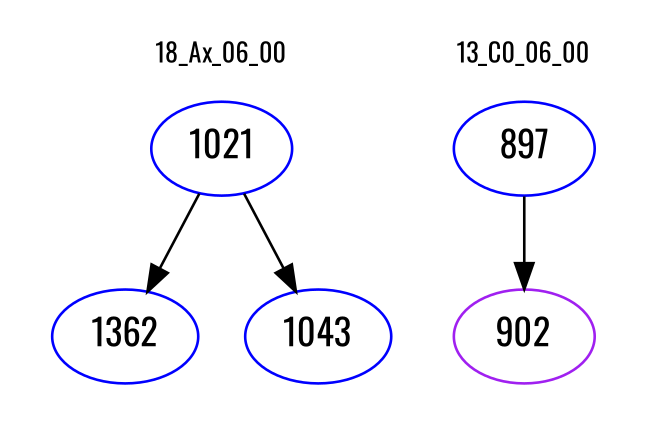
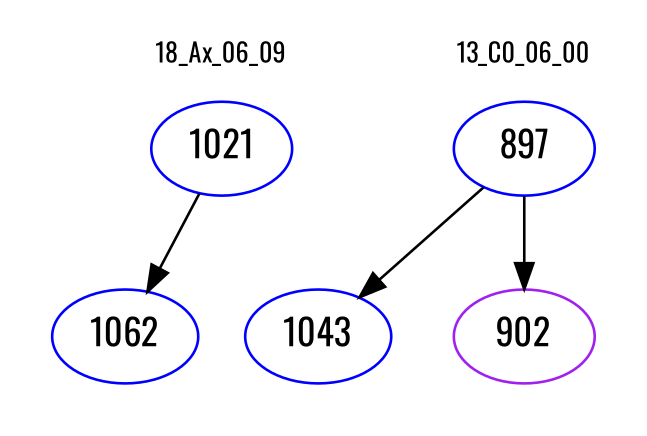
cluster "18_Ax_06_00": label "18_Ax_06_00" -> "18_Ax_06_09"
edge "1021" -> "1043": now "897" -> "1043"
node "1362": label "1362" -> "1062"
